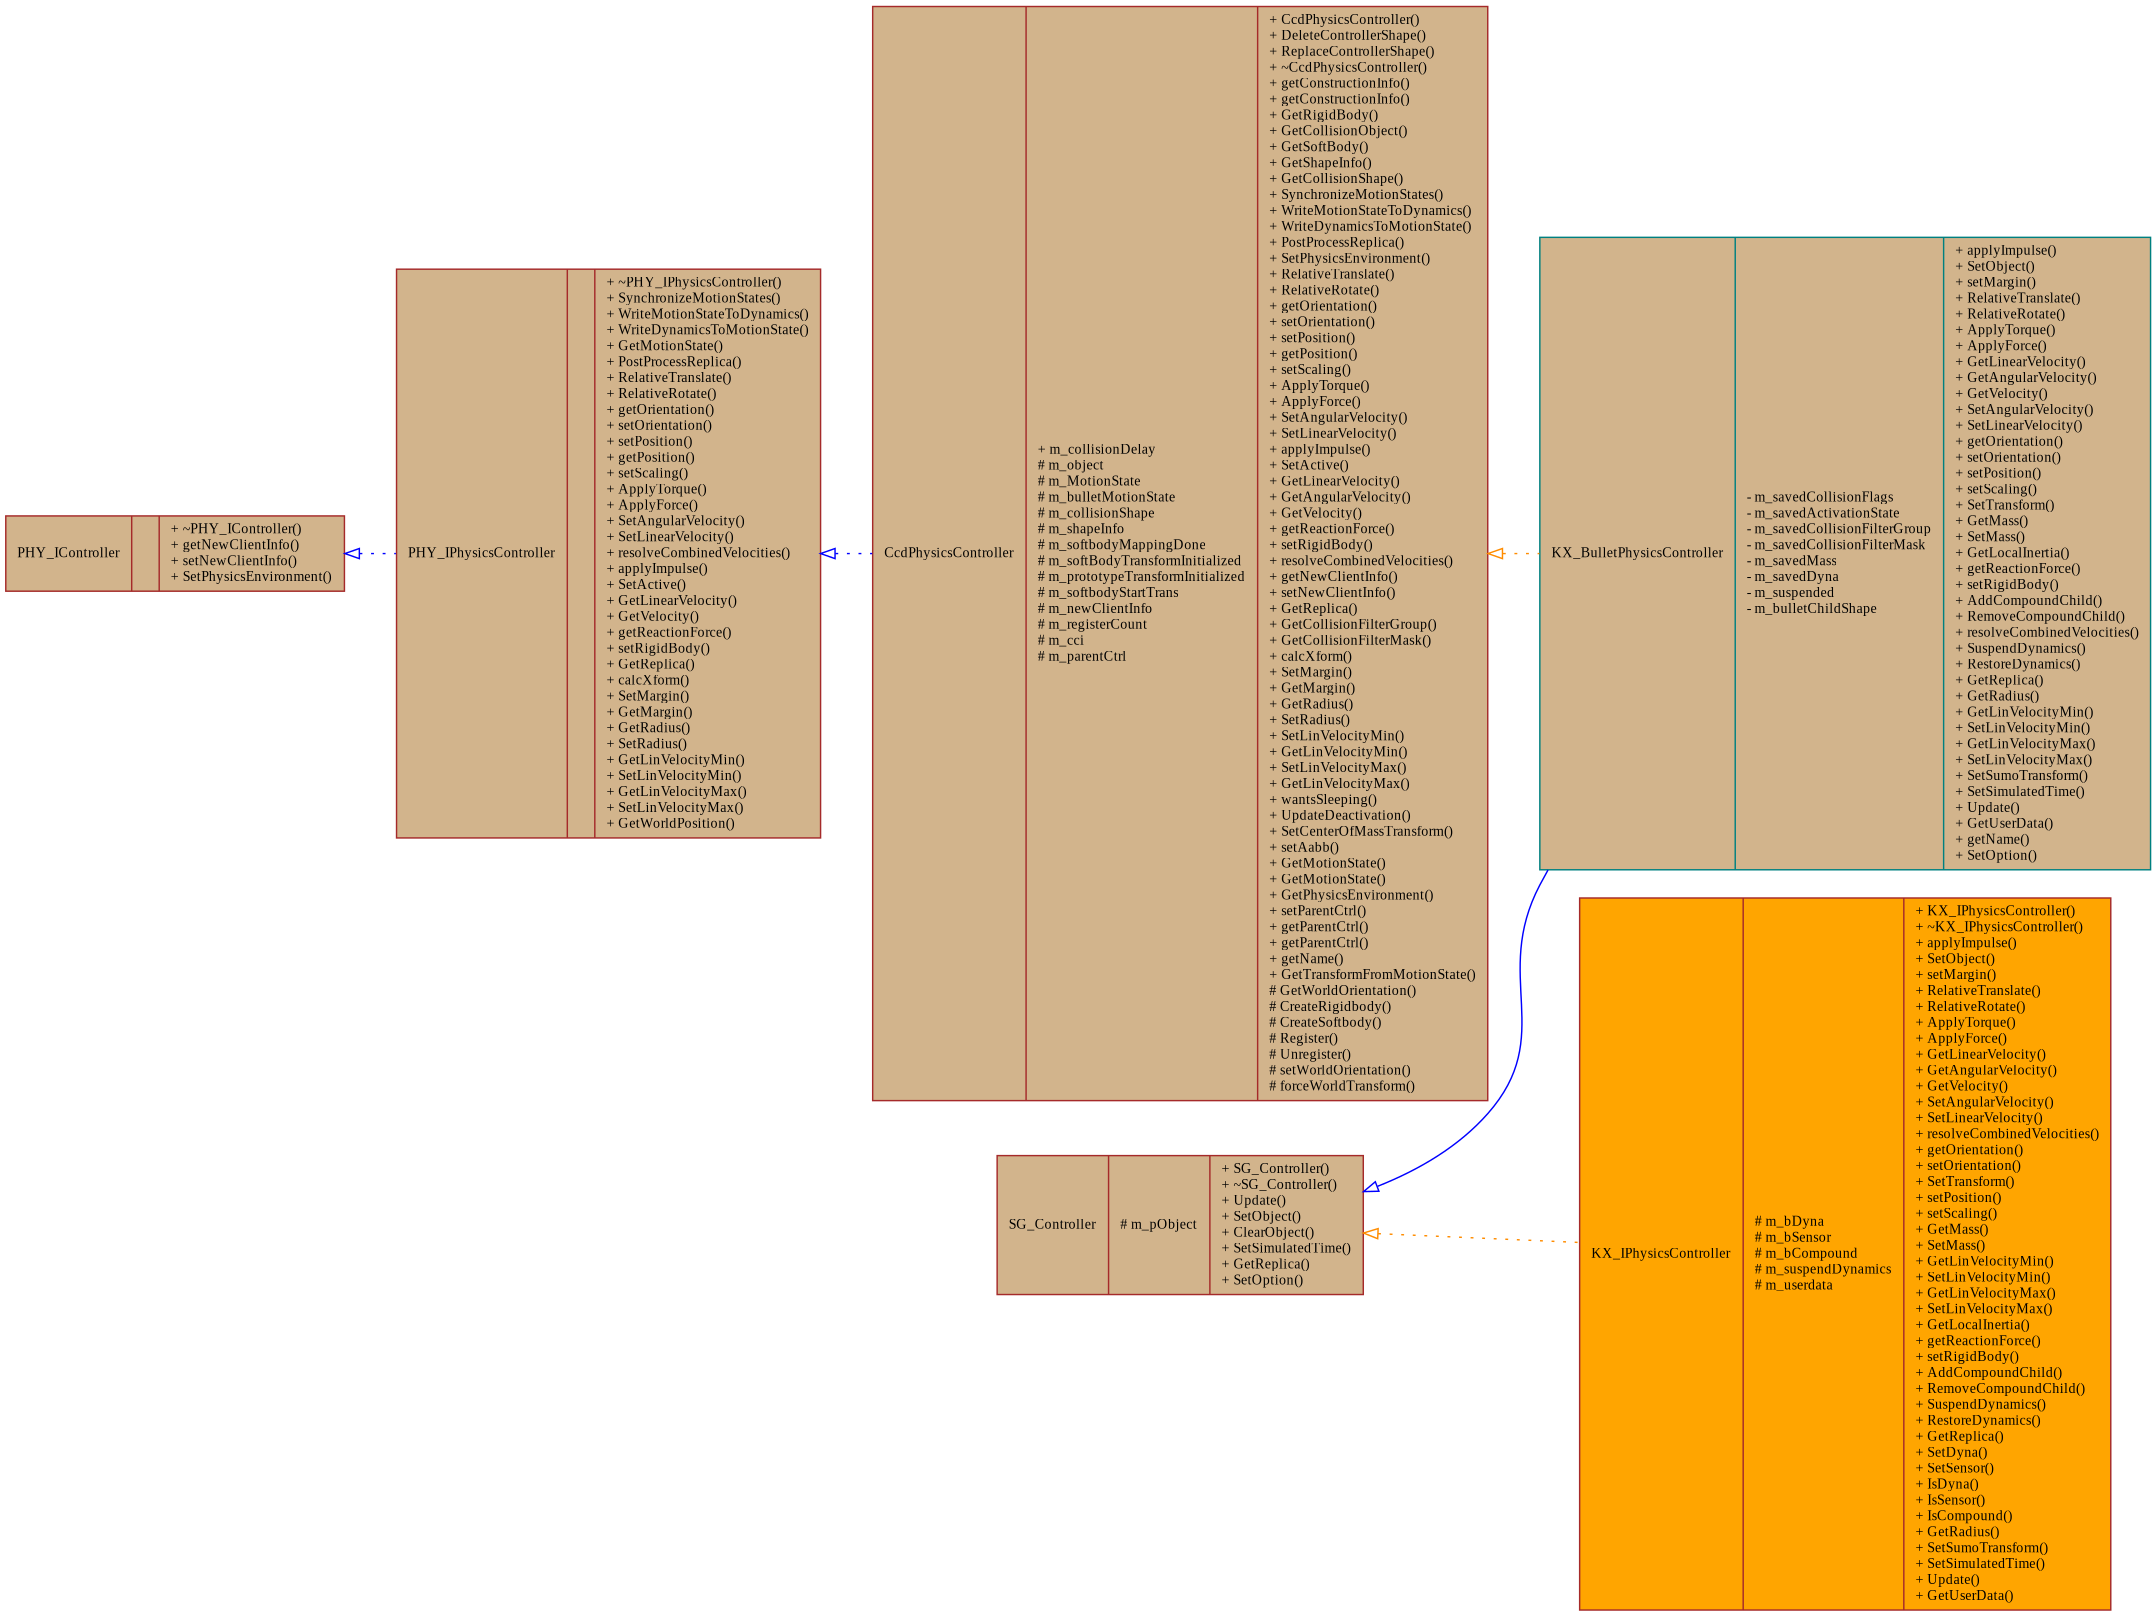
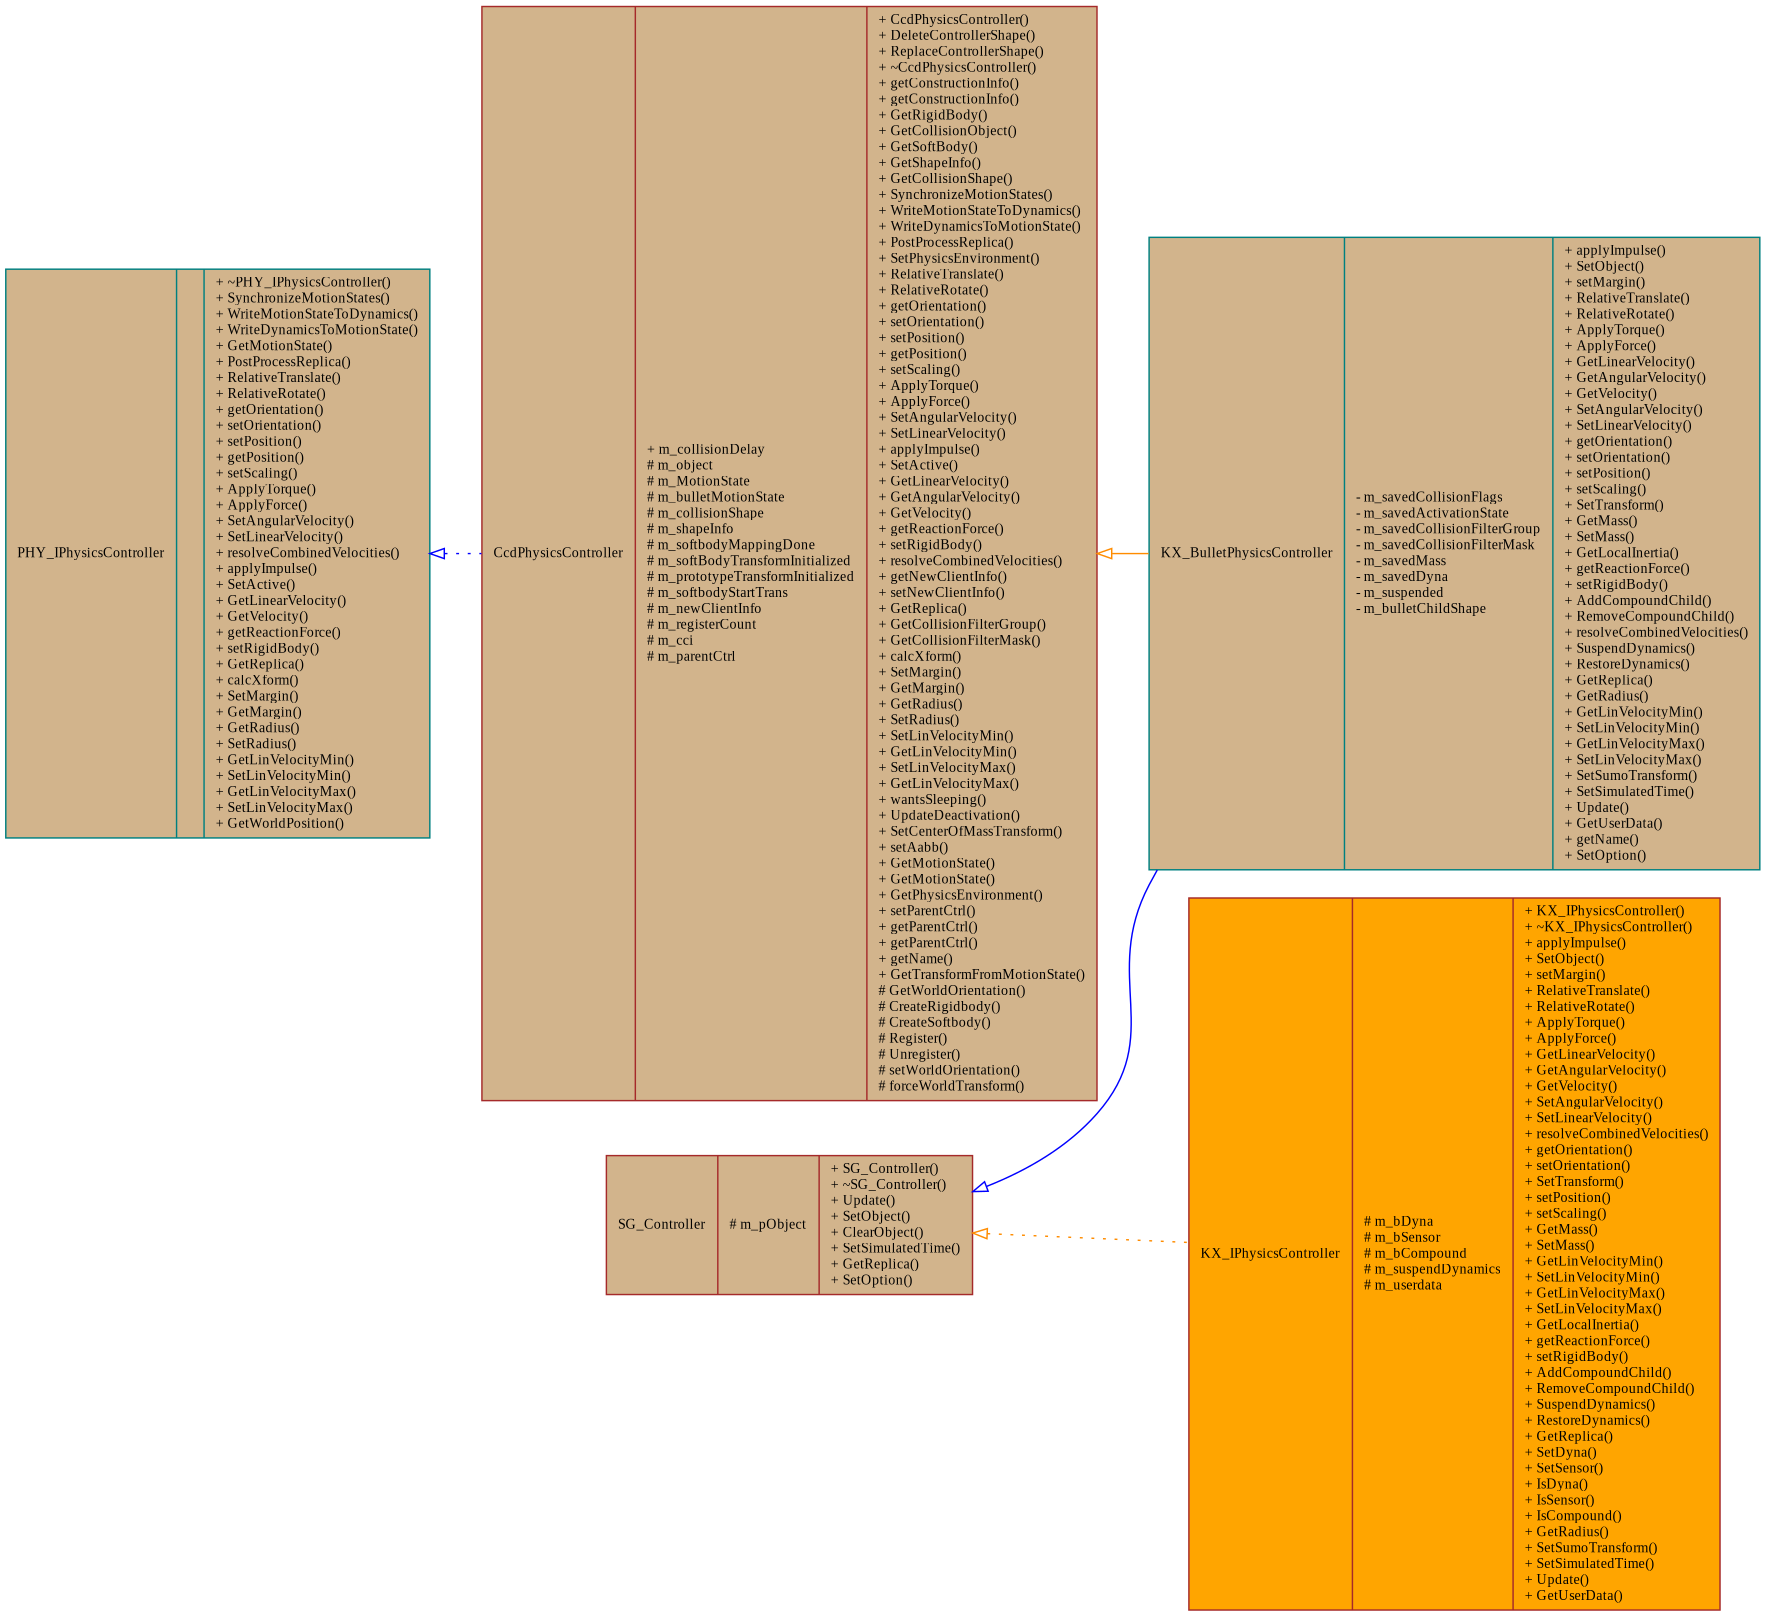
node "PHY_IController": removed
node "PHY_IPhysicsController": color brown -> teal
edge "KX_BulletPhysicsController" -> "CcdPhysicsController": style dotted -> solid
